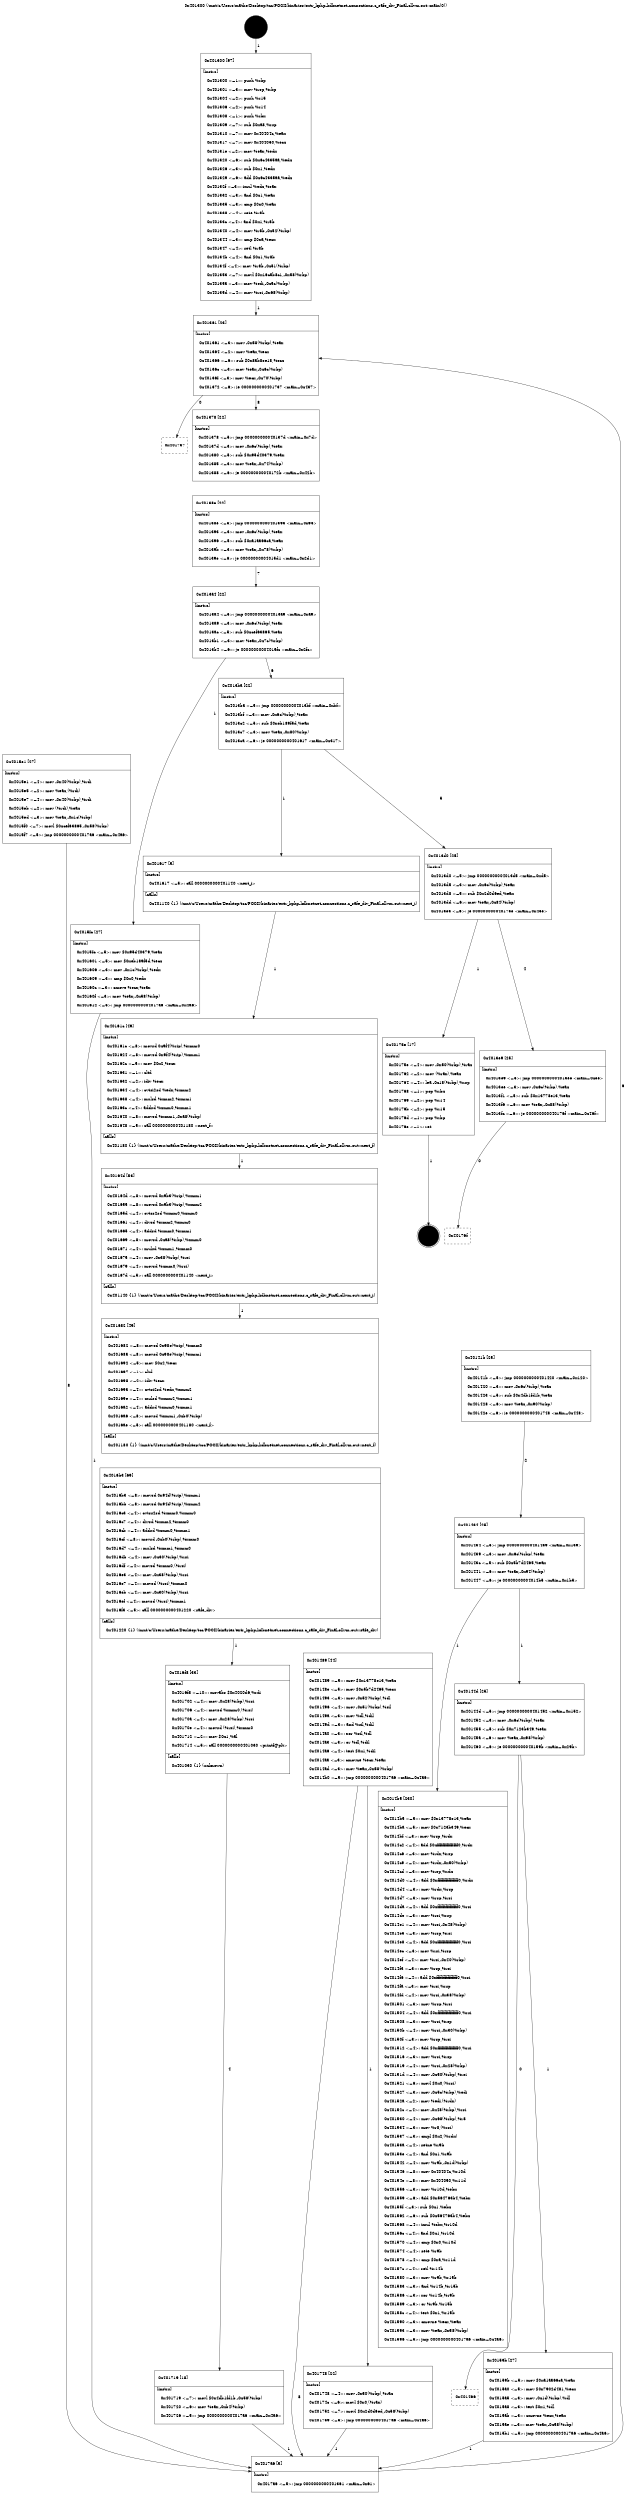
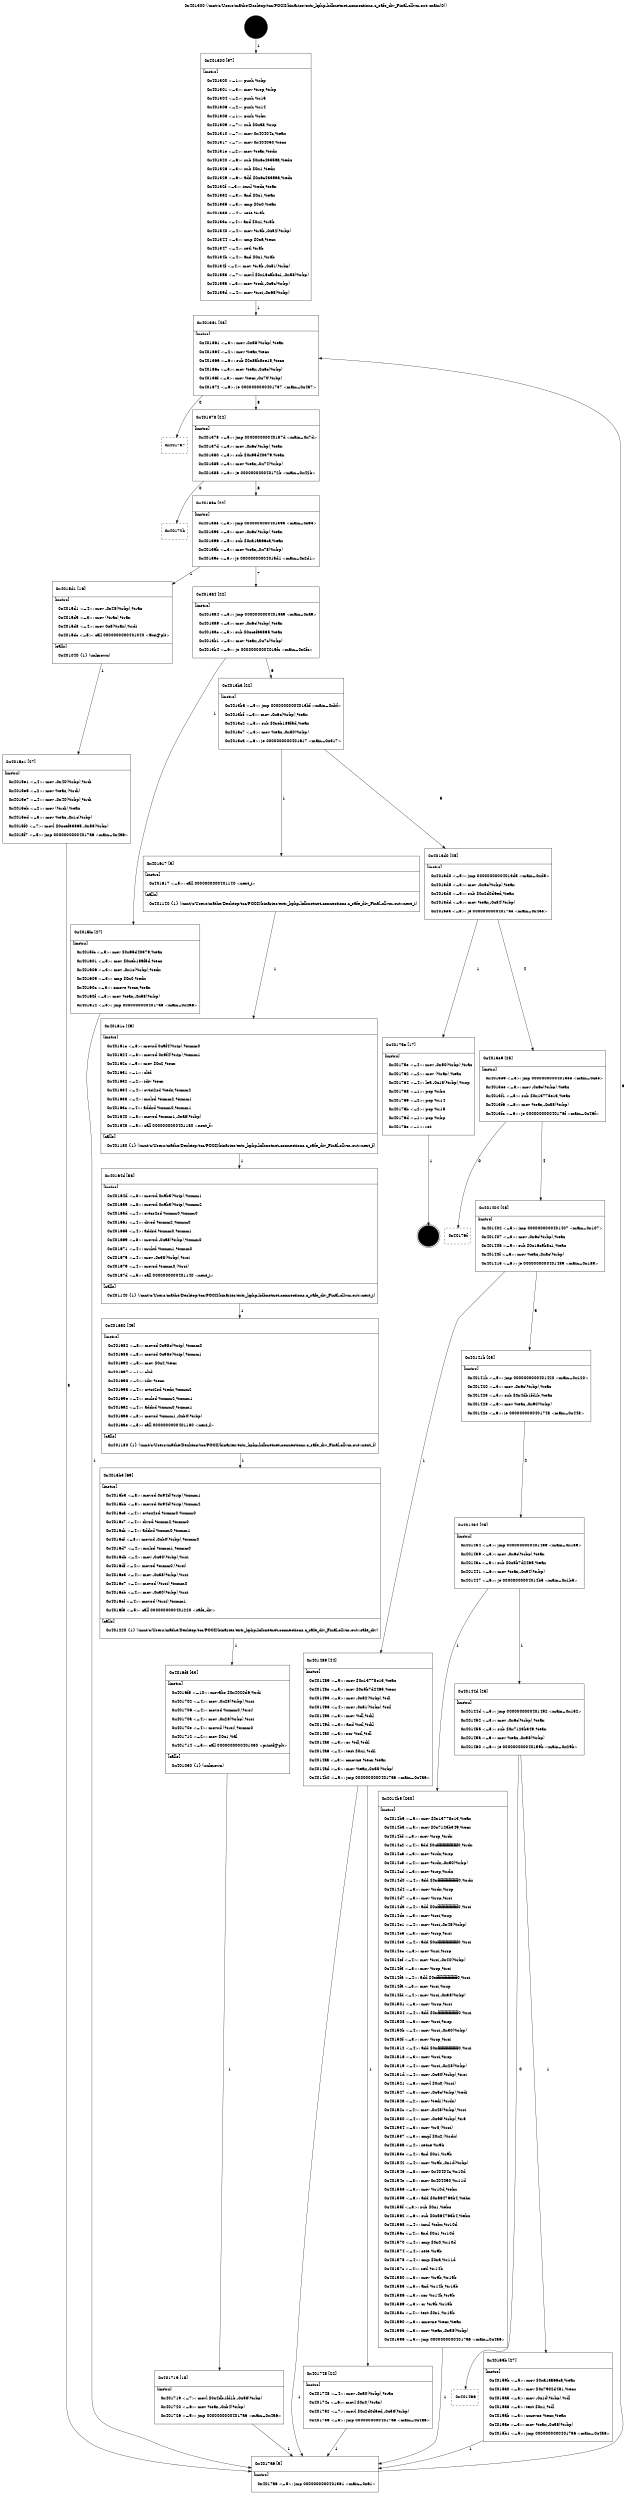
edge "0x401378 [22]" -> "0x40138e [22]": added, label "8"
node "0x40172b": added
node "0x4015d1 [16]": added
node "0x401402 [25]": added
edge "0x401682 [49]" -> "0x4016b3 [69]": added, label "1"
edge "0x4016f8 [33]" -> "0x401719 [18]": label " 4" -> " 1"
edge "0x401489 [44]" -> "0x4017a6 [5]": label " 8" -> " 1"
edge "0x4014b5 [230]" -> "0x4017a6 [5]": added, label "1"
